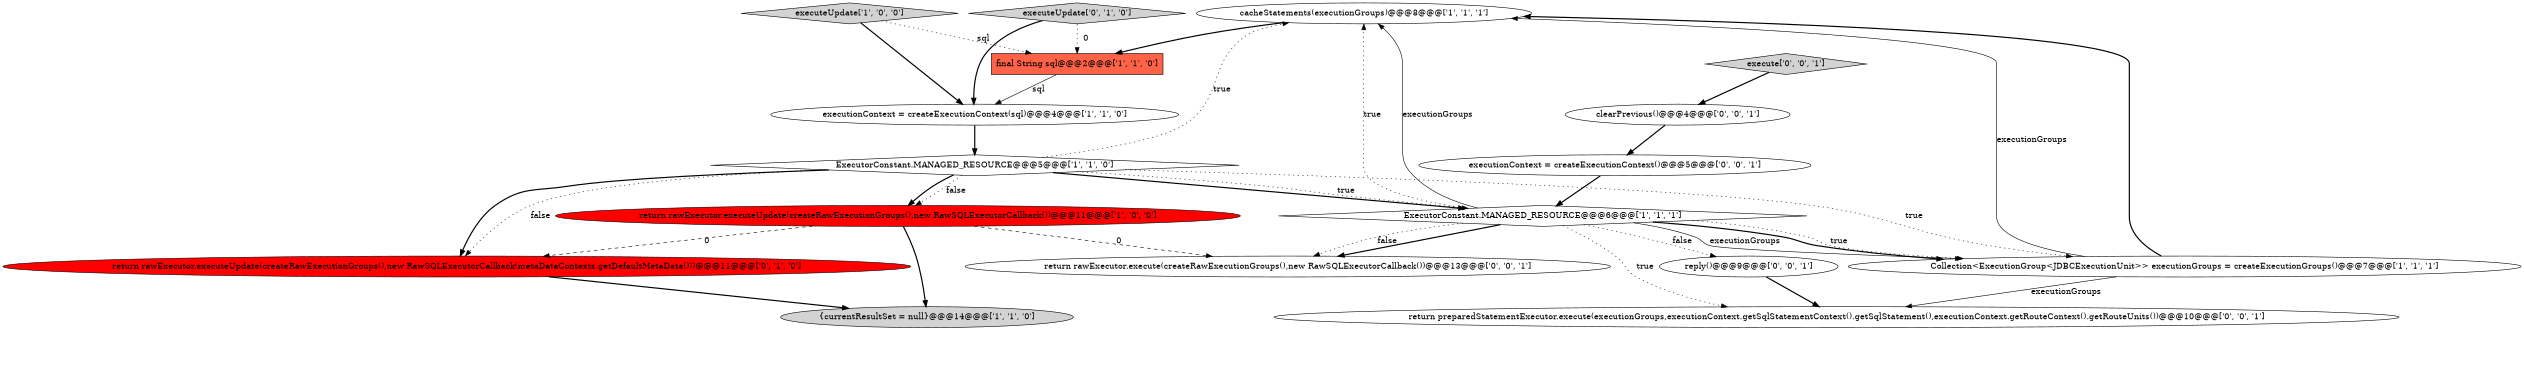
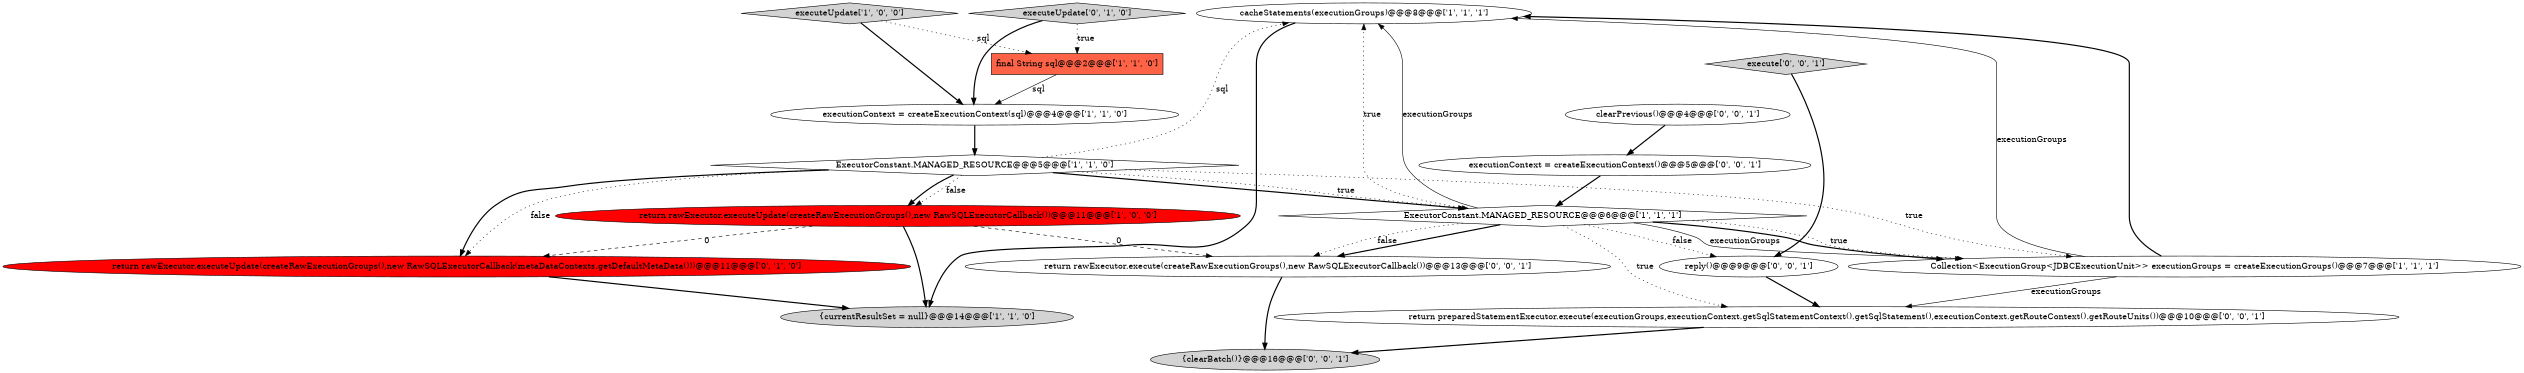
edge "cacheStatements(executionGroups)@@@8@@@['1', '1', '1']" -> "final String sql@@@2@@@['1', '1', '0']": now "cacheStatements(executionGroups)@@@8@@@['1', '1', '1']" -> "{currentResultSet = null}@@@14@@@['1', '1', '0']"
edge "executeUpdate['0', '1', '0']" -> "final String sql@@@2@@@['1', '1', '0']": label "0" -> "true"
edge "execute['0', '0', '1']" -> "clearPrevious()@@@4@@@['0', '0', '1']": now "execute['0', '0', '1']" -> "reply()@@@9@@@['0', '0', '1']"
edge "ExecutorConstant.MANAGED_RESOURCE@@@5@@@['1', '1', '0']" -> "cacheStatements(executionGroups)@@@8@@@['1', '1', '1']": label "true" -> "sql"
node "{clearBatch()}@@@16@@@['0', '0', '1']": added
